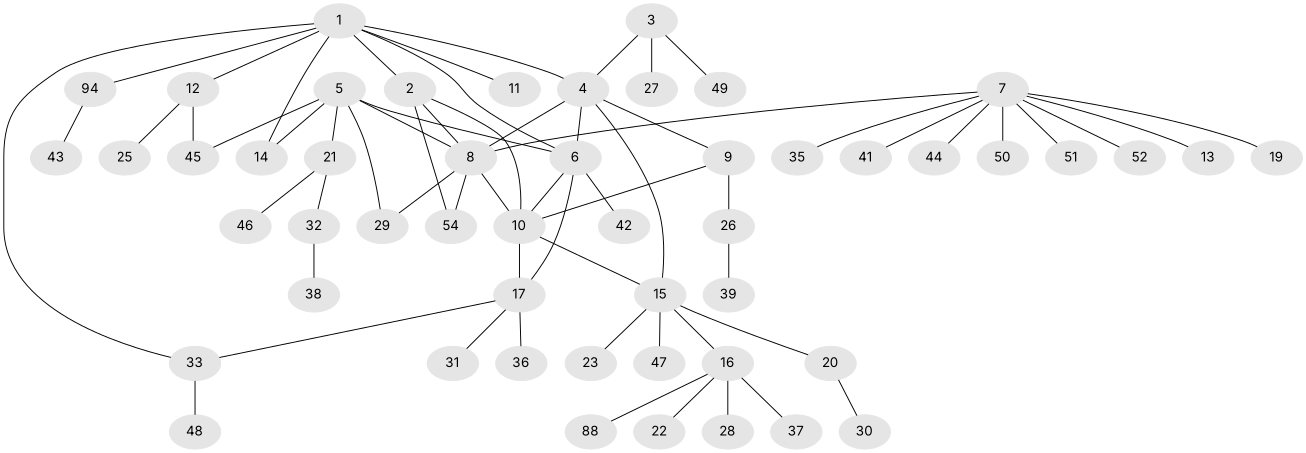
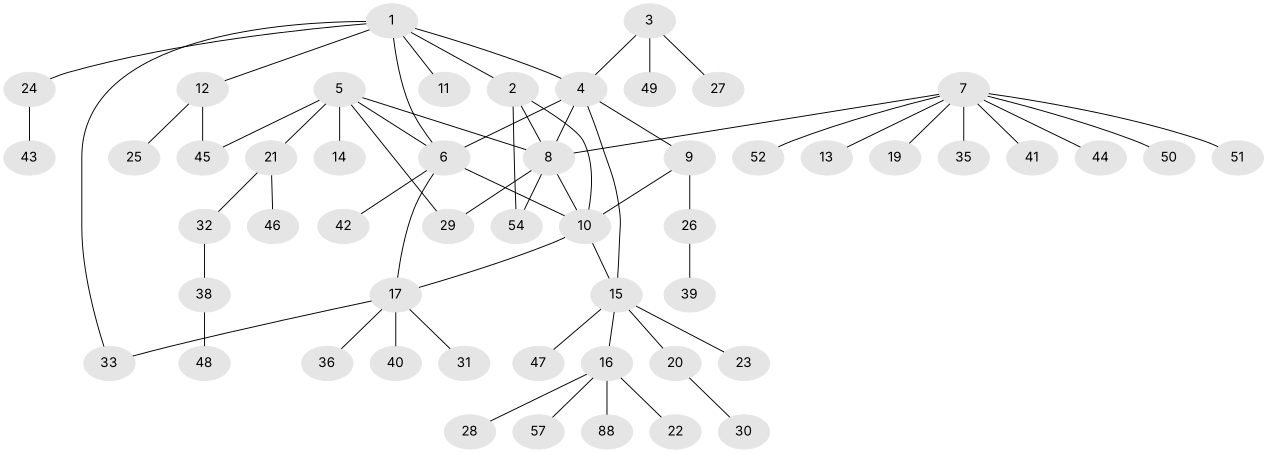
edge "1" -- "14": removed
node "94": label "94" -> "24"
node "40": added
edge "33" -- "48": now "38" -- "48"
node "37": label "37" -> "57"
